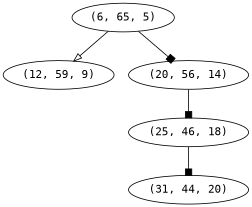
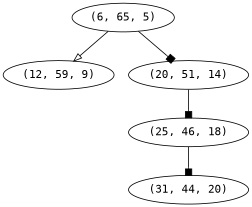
node "(20, 56, 14)": label "(20, 56, 14)" -> "(20, 51, 14)"
